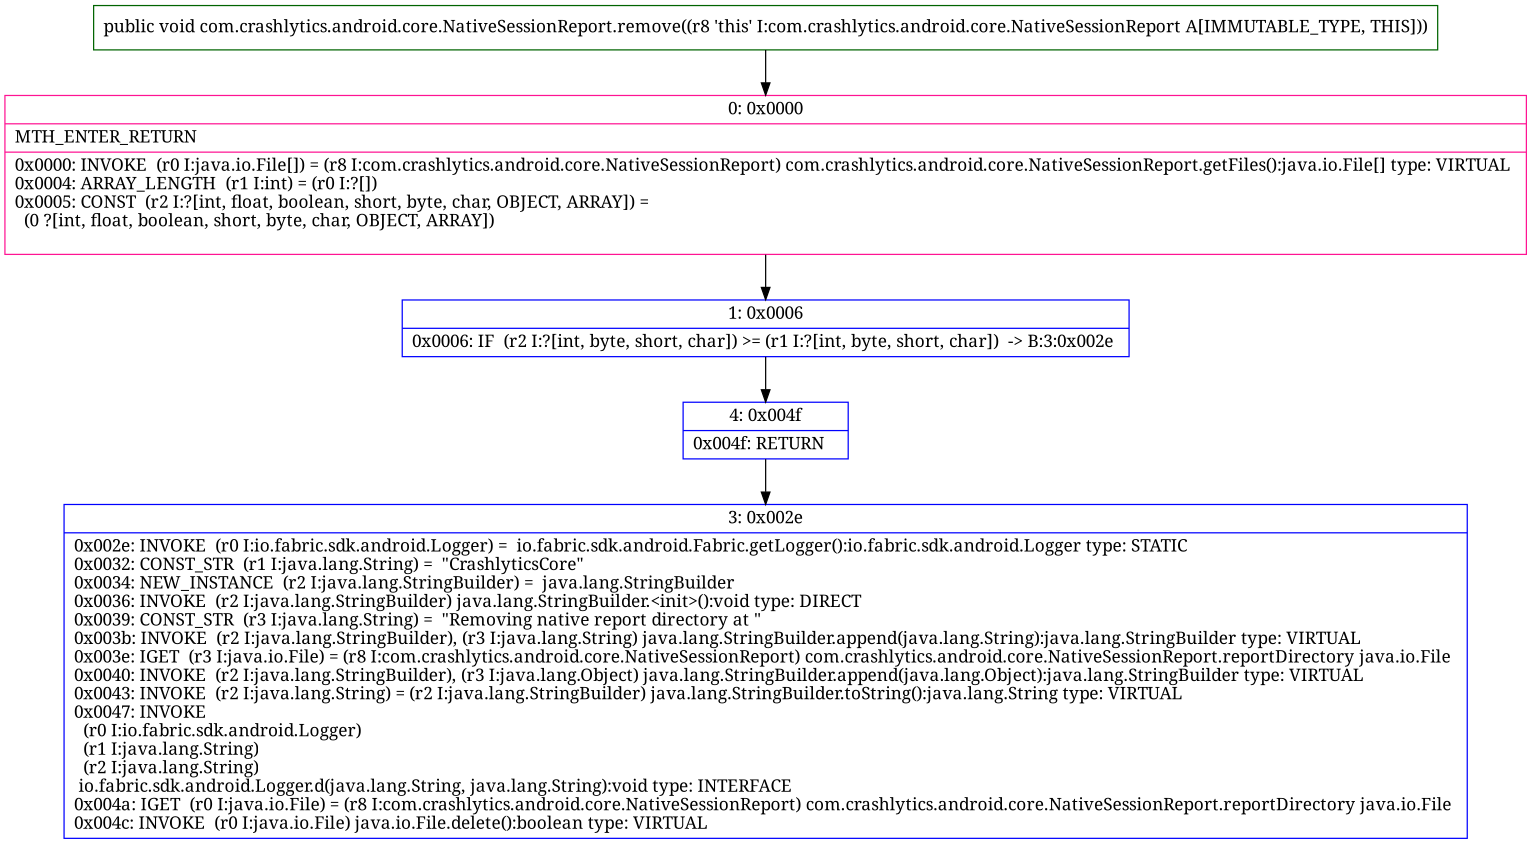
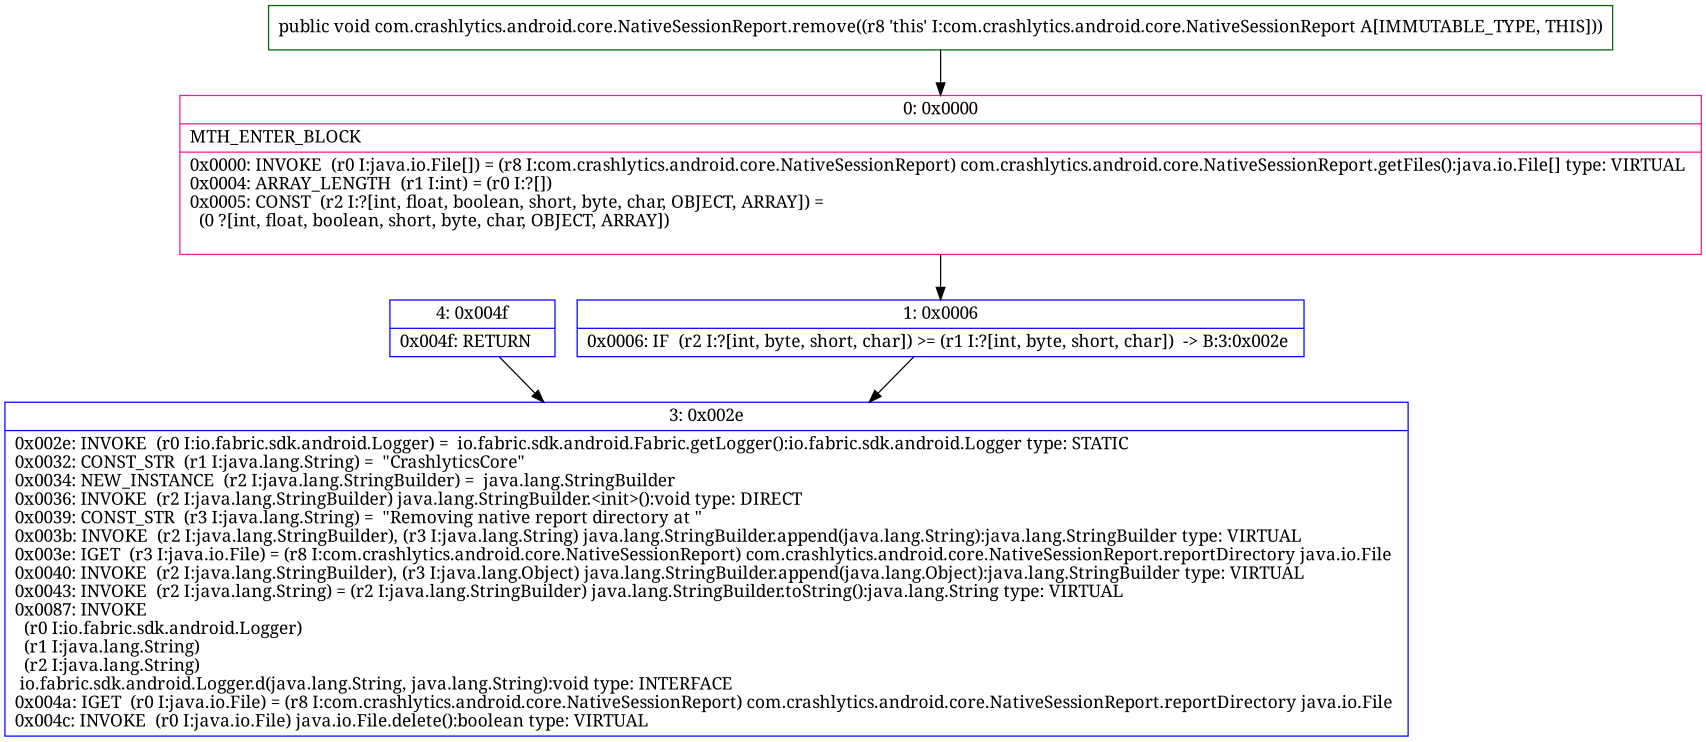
node "0: 0x0000": text "MTH_ENTER_RETURN" -> "MTH_ENTER_BLOCK"
edge "1: 0x0006" -> "4: 0x004f": now "1: 0x0006" -> "3: 0x002e"
node "3: 0x002e": text "0x0047: INVOKE" -> "0x0087: INVOKE"
